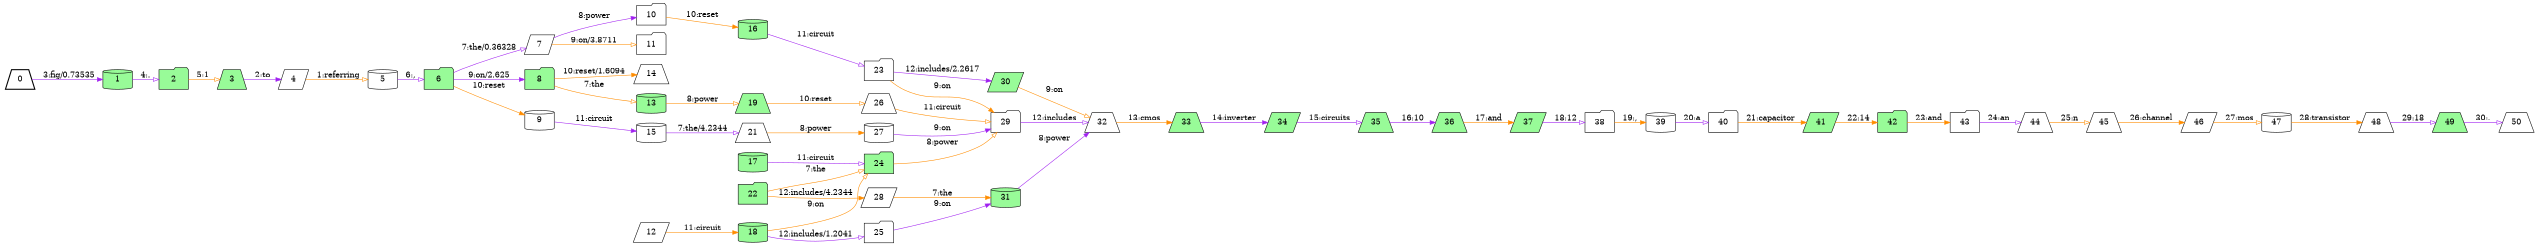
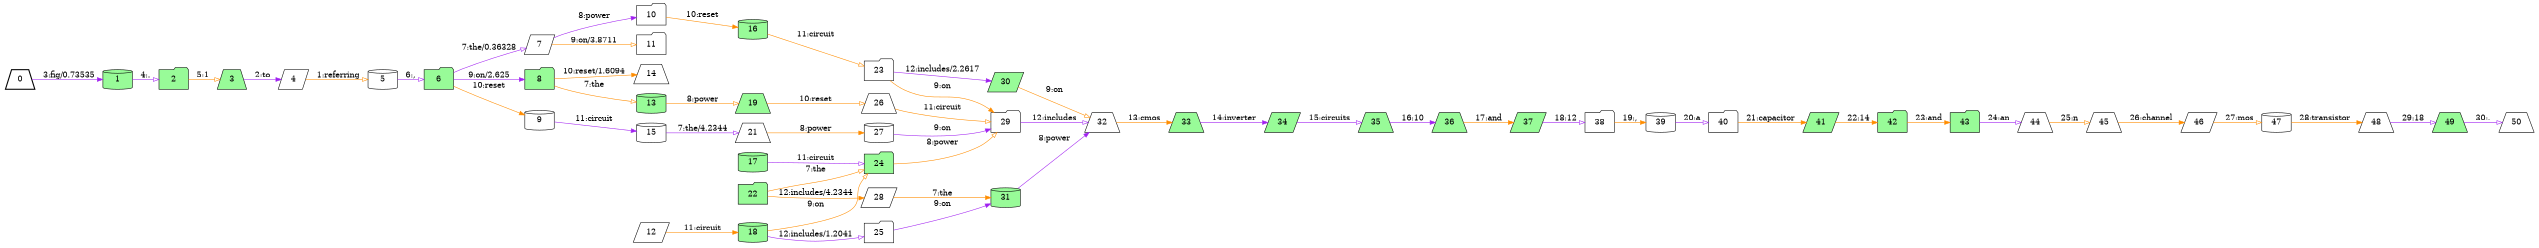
edge "16" -> "23": color purple -> darkorange
node "43": fillcolor white -> palegreen
